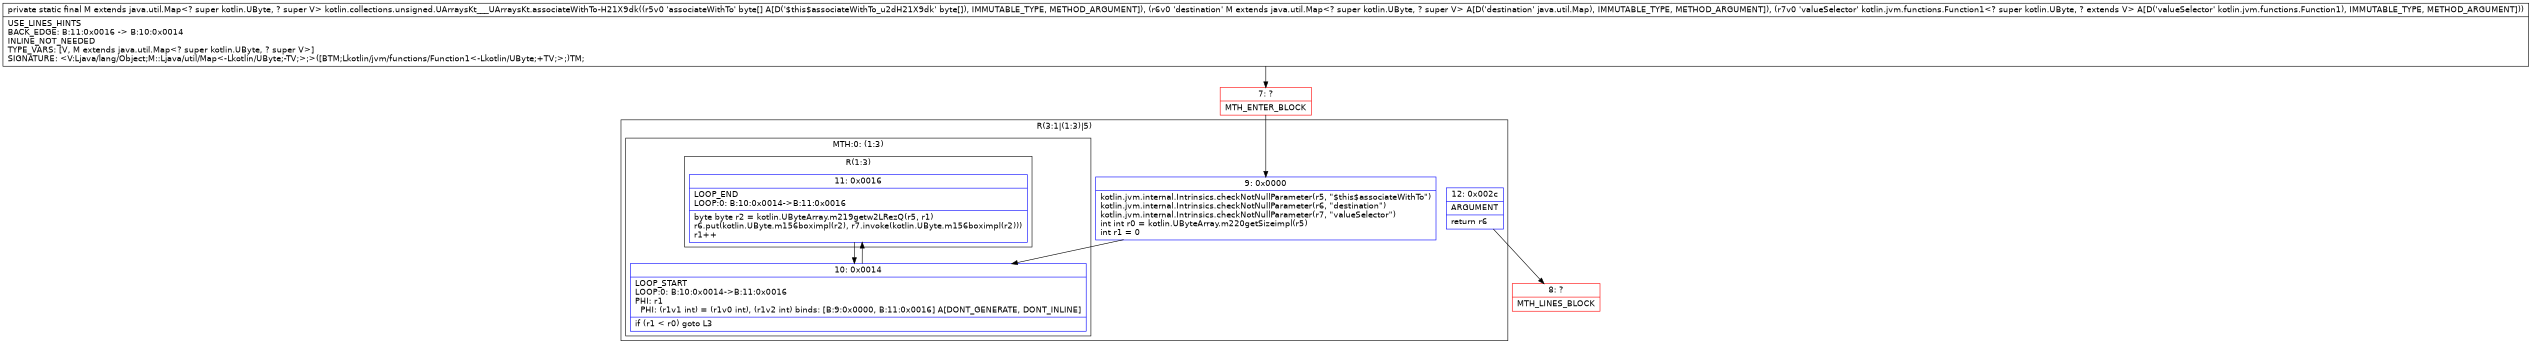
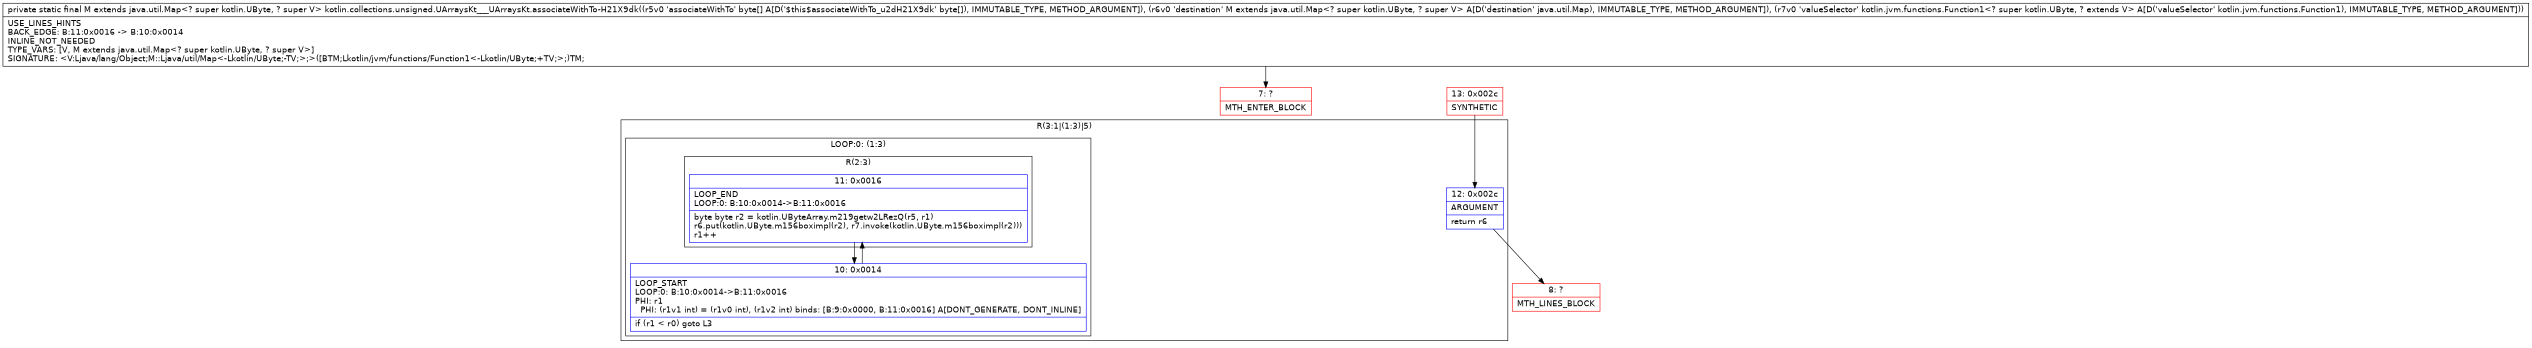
node "13: 0x002c": added
cluster "MTH:0: (1:3)": label "MTH:0: (1:3)" -> "LOOP:0: (1:3)"
cluster "R(1:3)": label "R(1:3)" -> "R(2:3)"
node "9: 0x0000": removed
